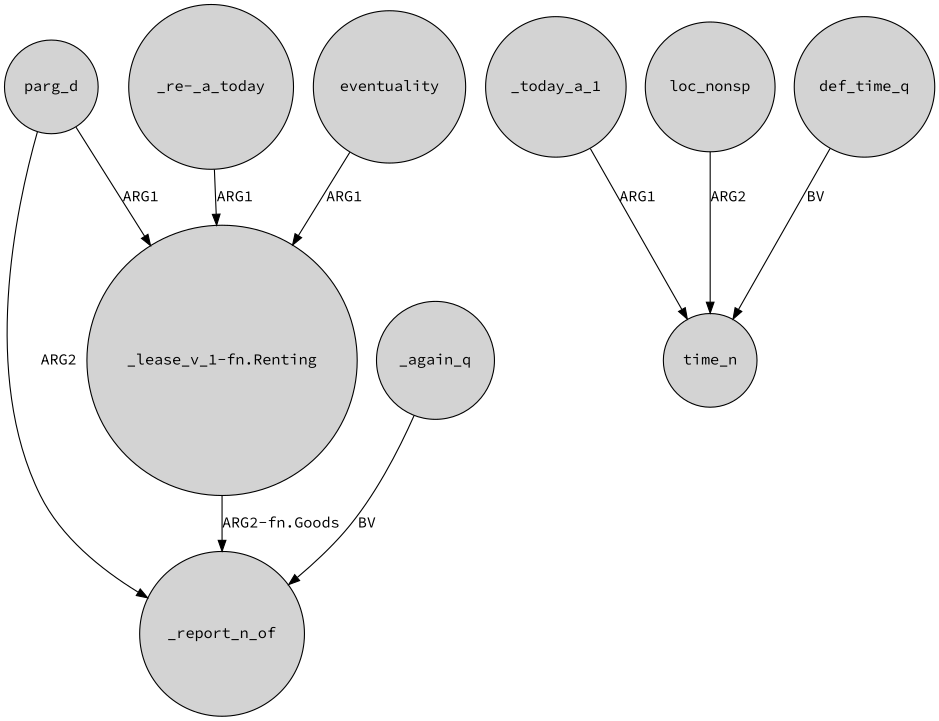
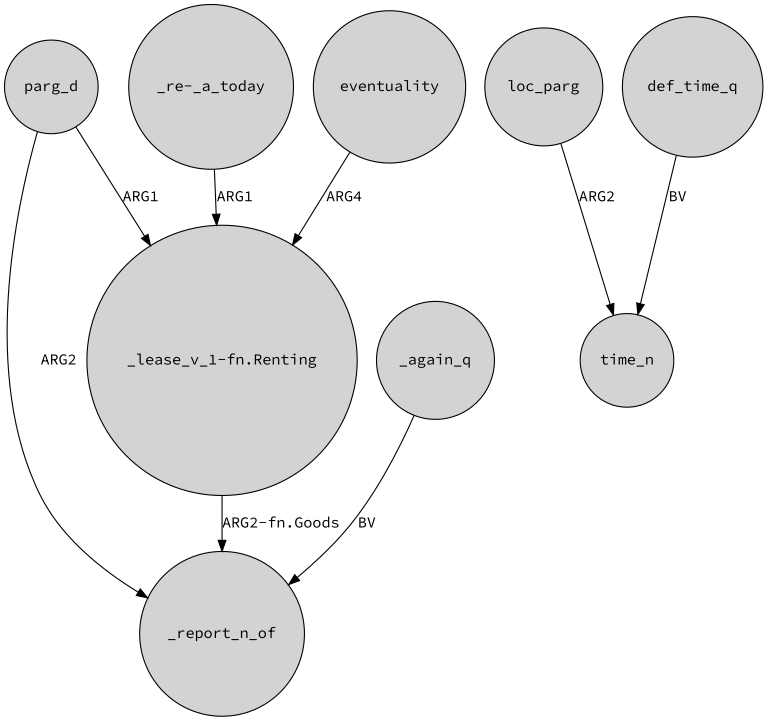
node "_today_a_1": removed
node "loc_nonsp": label "loc_nonsp" -> "loc_parg"
edge "eventuality" -> "_lease_v_1-fn.Renting": label "ARG1" -> "ARG4"
